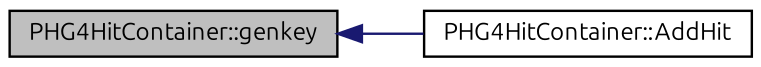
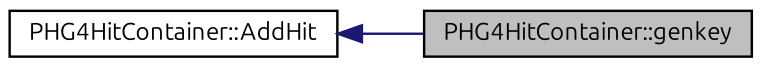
edge "PHG4HitContainer::AddHit" -> "PHG4HitContainer::genkey": reversed
